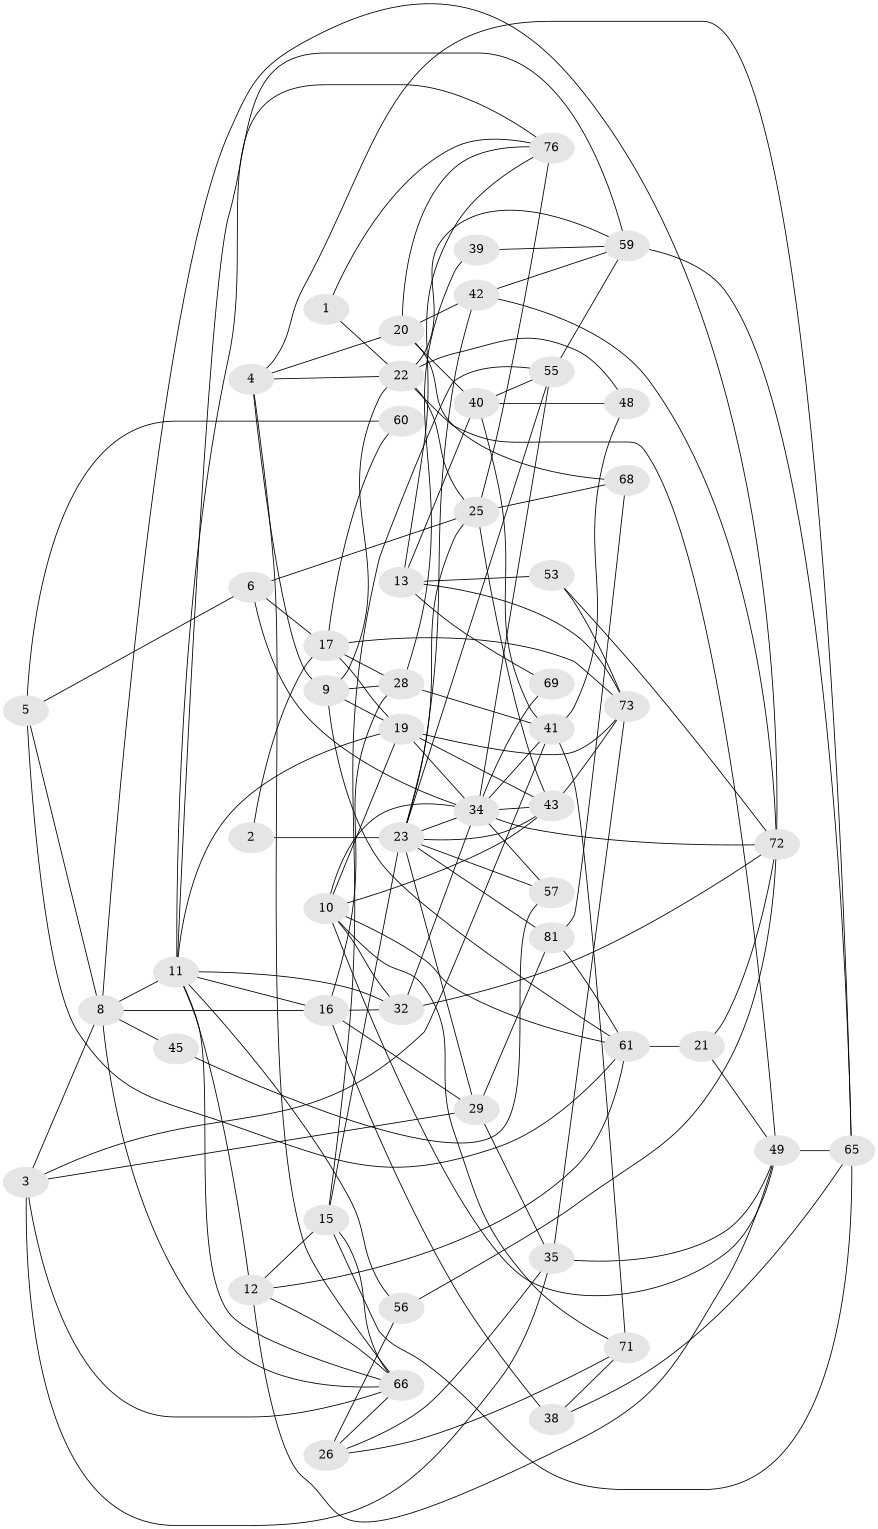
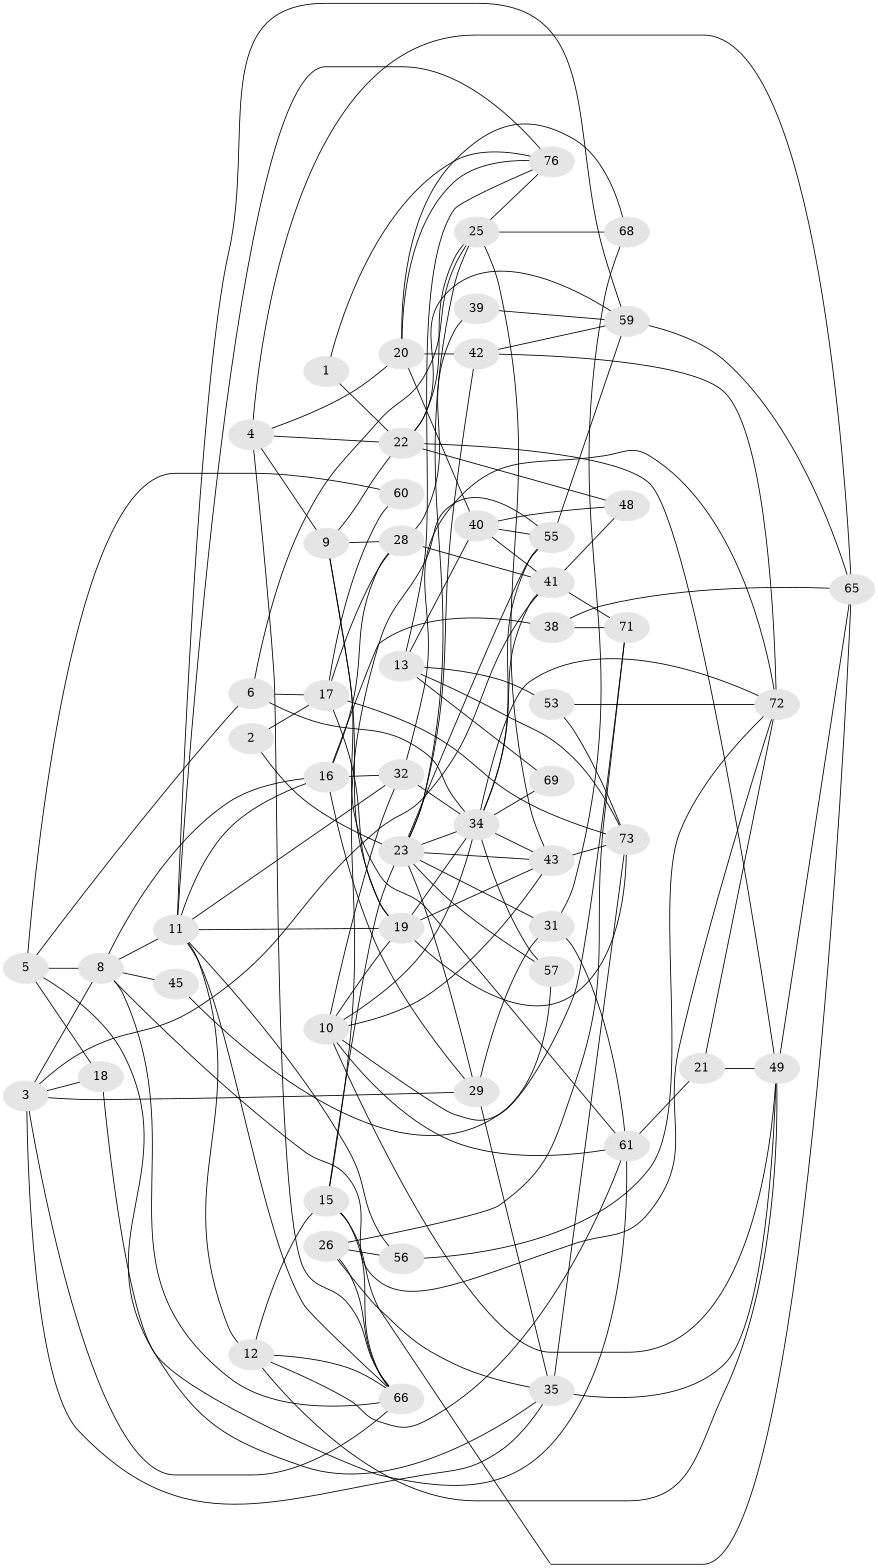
node "81": label "81" -> "31"
node "18": added
